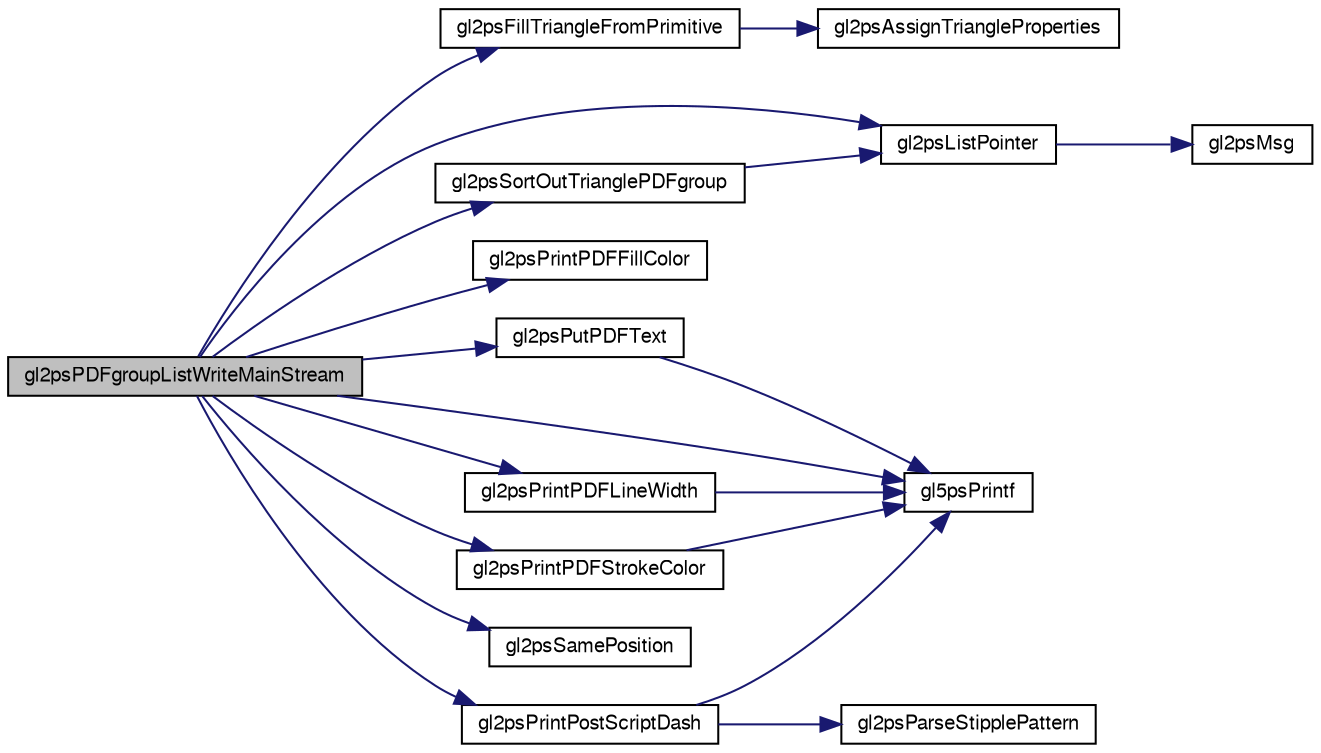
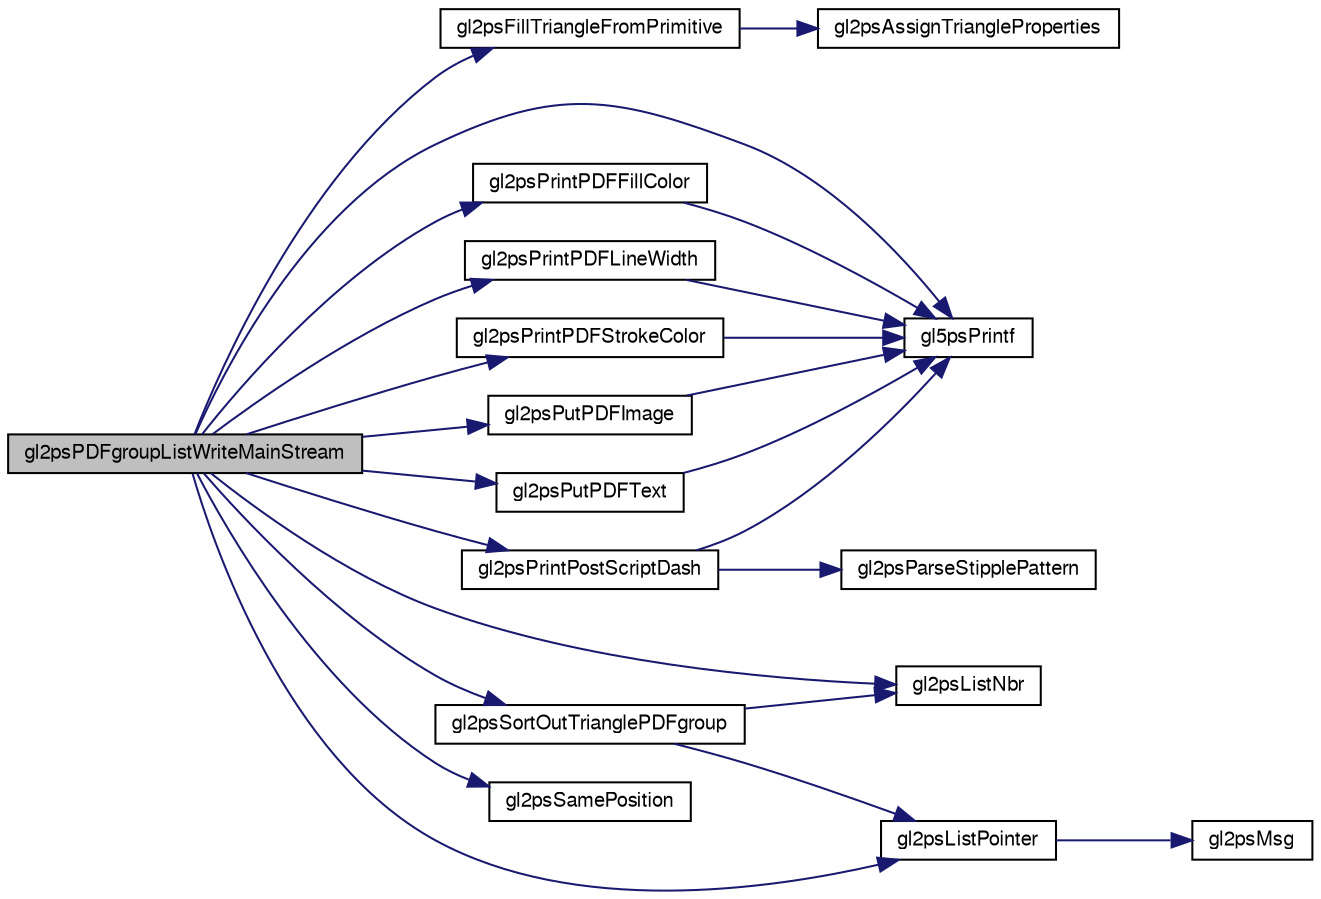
edge "gl2psPrintPDFFillColor" -> "gl5psPrintf": added
node "gl2psPutPDFImage": added
node "gl2psListNbr": added
